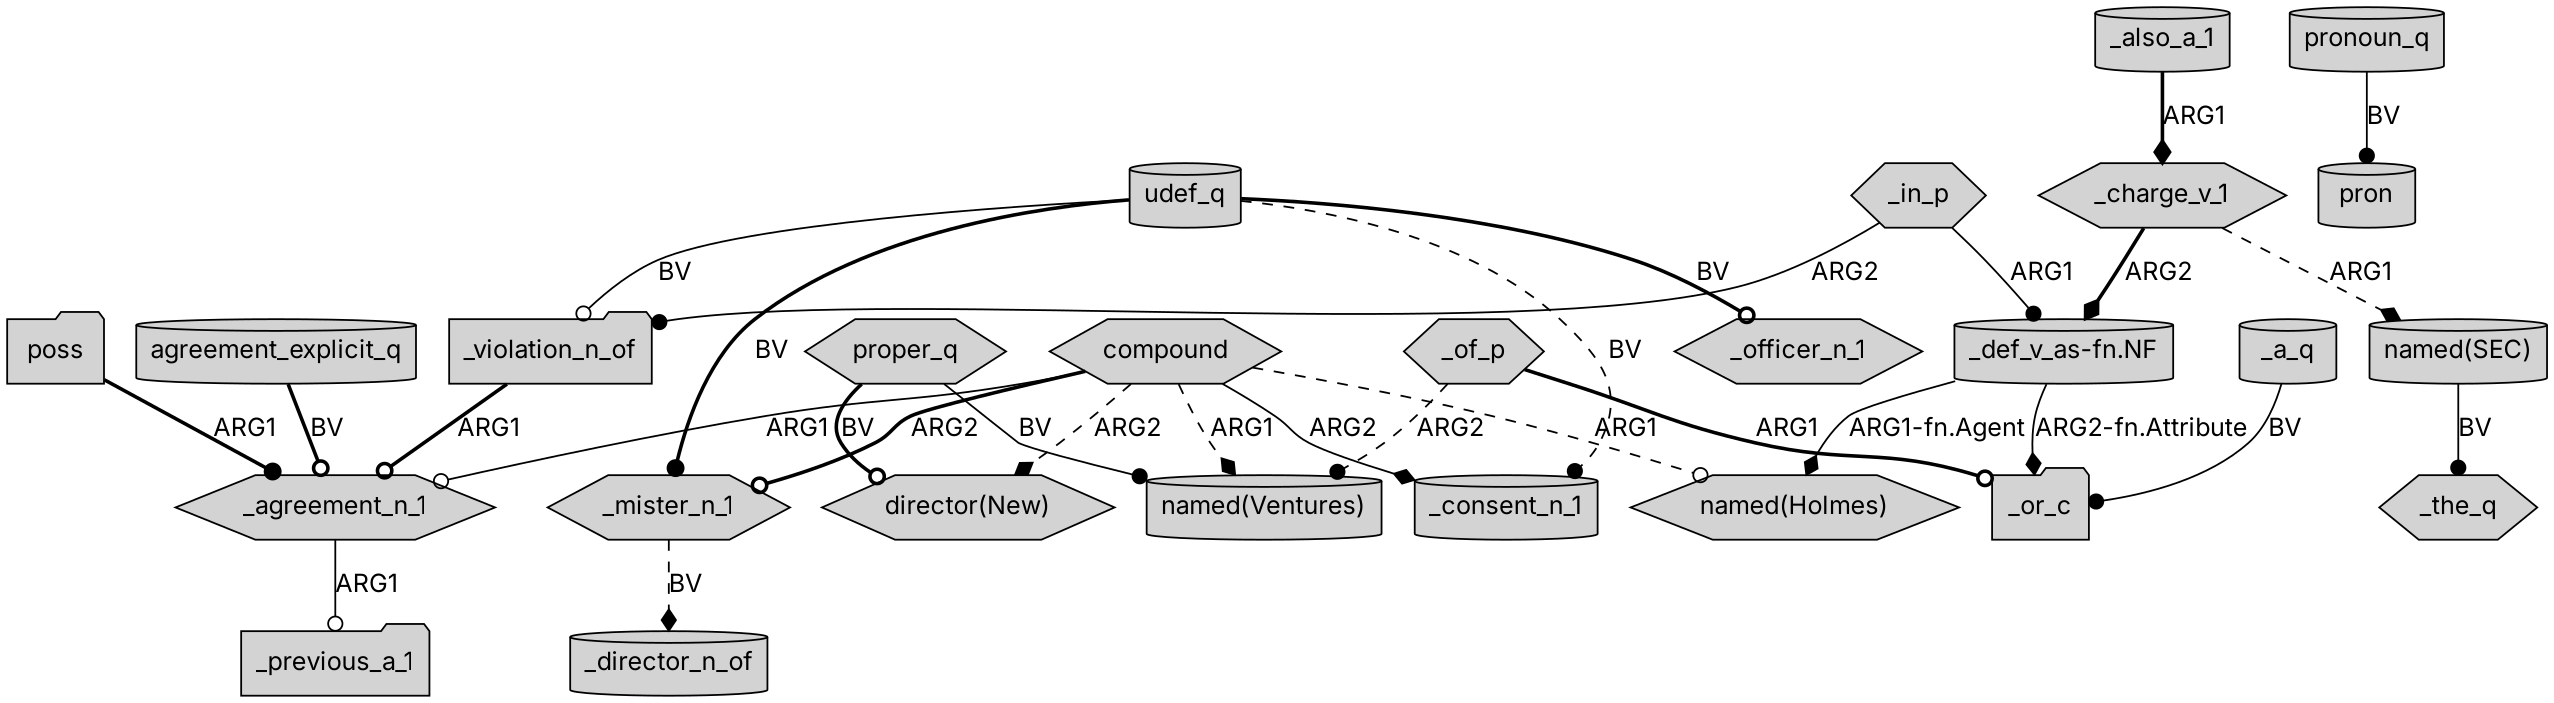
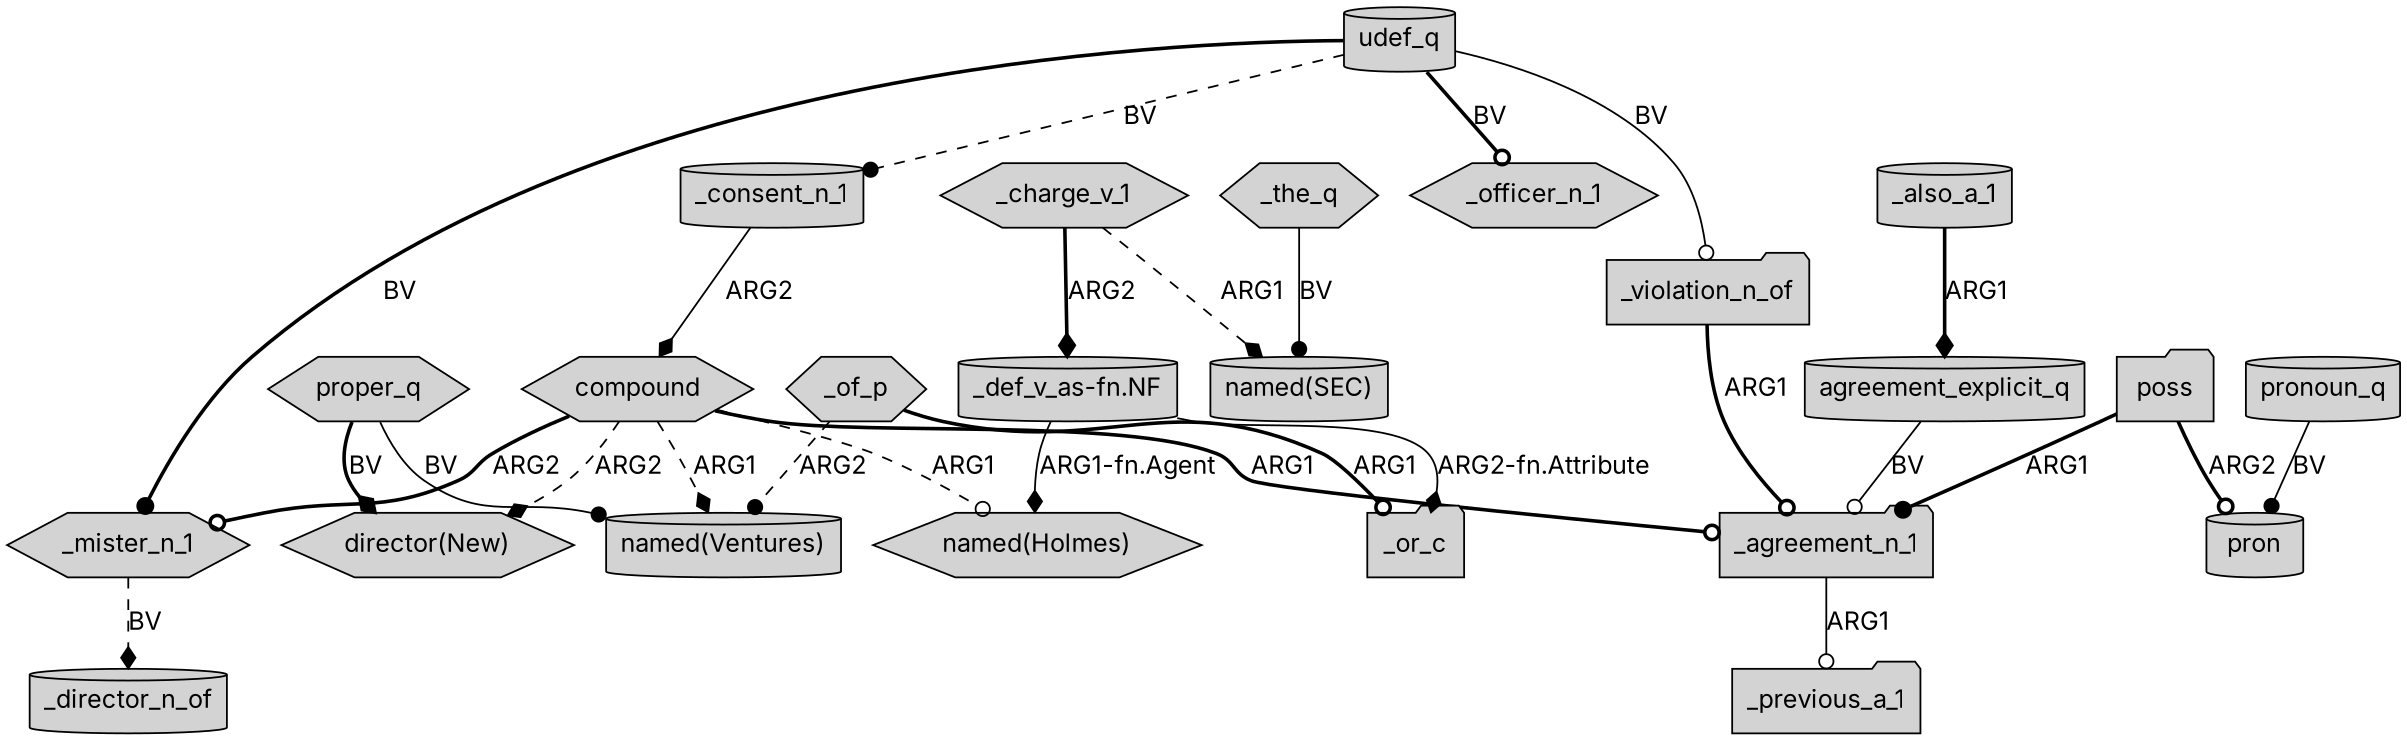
edge "_also_a_1" -> "_charge_v_1": now "_also_a_1" -> "agreement_explicit_q"
node "_in_p": removed
node "_a_q": removed
edge "compound" -> "_agreement_n_1": style solid -> bold
edge "named(SEC)" -> "_the_q": reversed
edge "agreement_explicit_q" -> "_agreement_n_1": style bold -> solid
edge "proper_q" -> "director(New)": arrowhead odot -> diamond
edge "compound" -> "_consent_n_1": reversed
edge "poss" -> "pron": added, label "ARG2"
node "_agreement_n_1": shape hexagon -> folder
